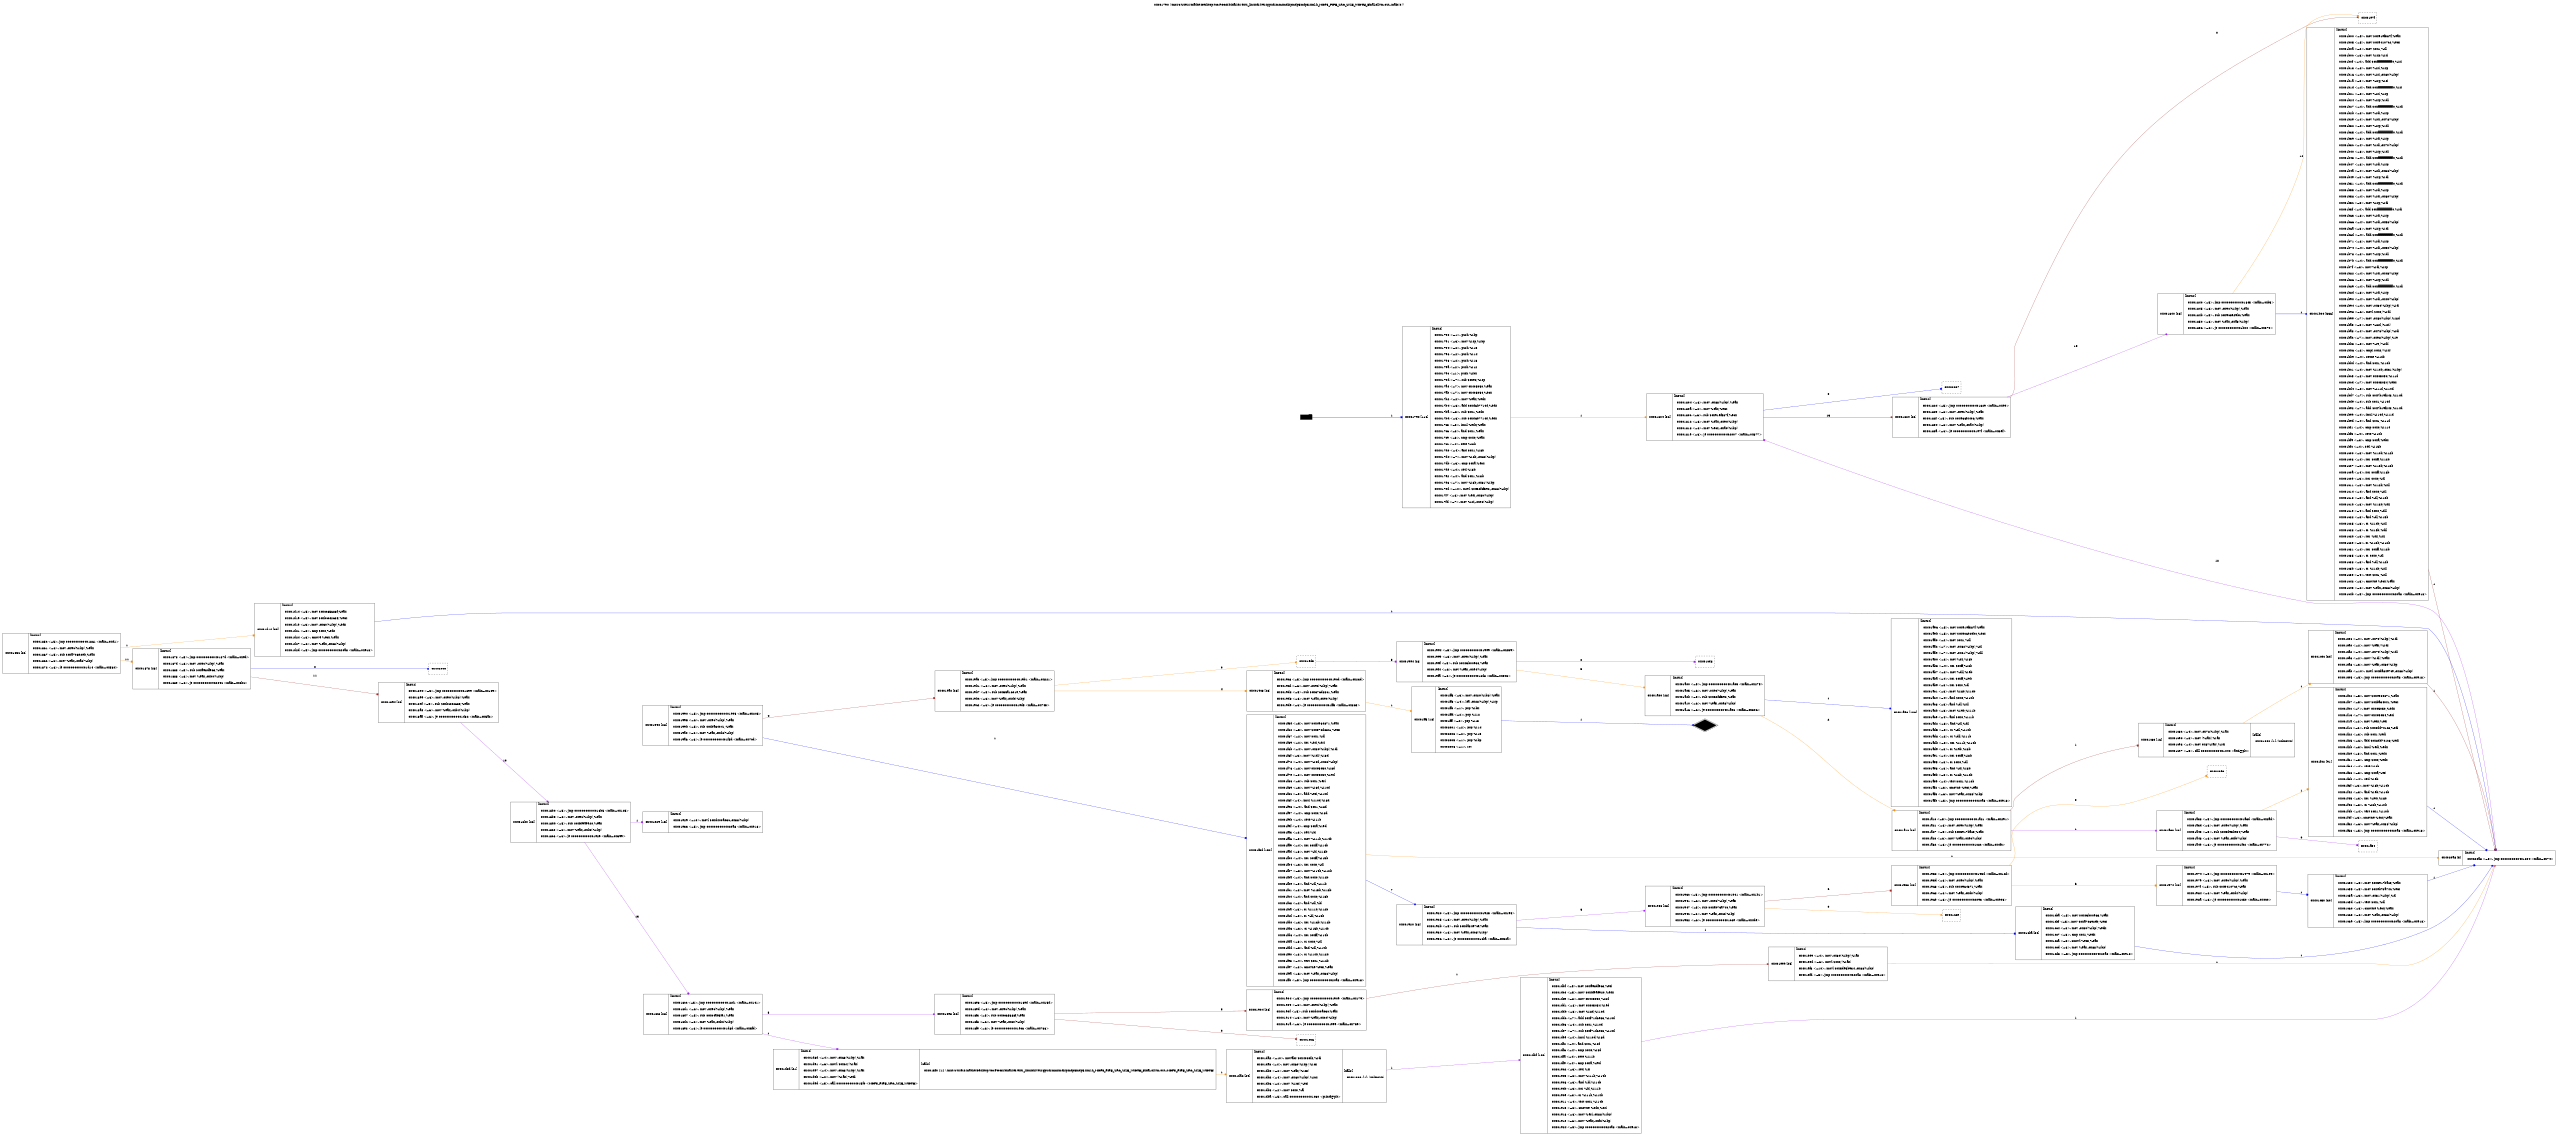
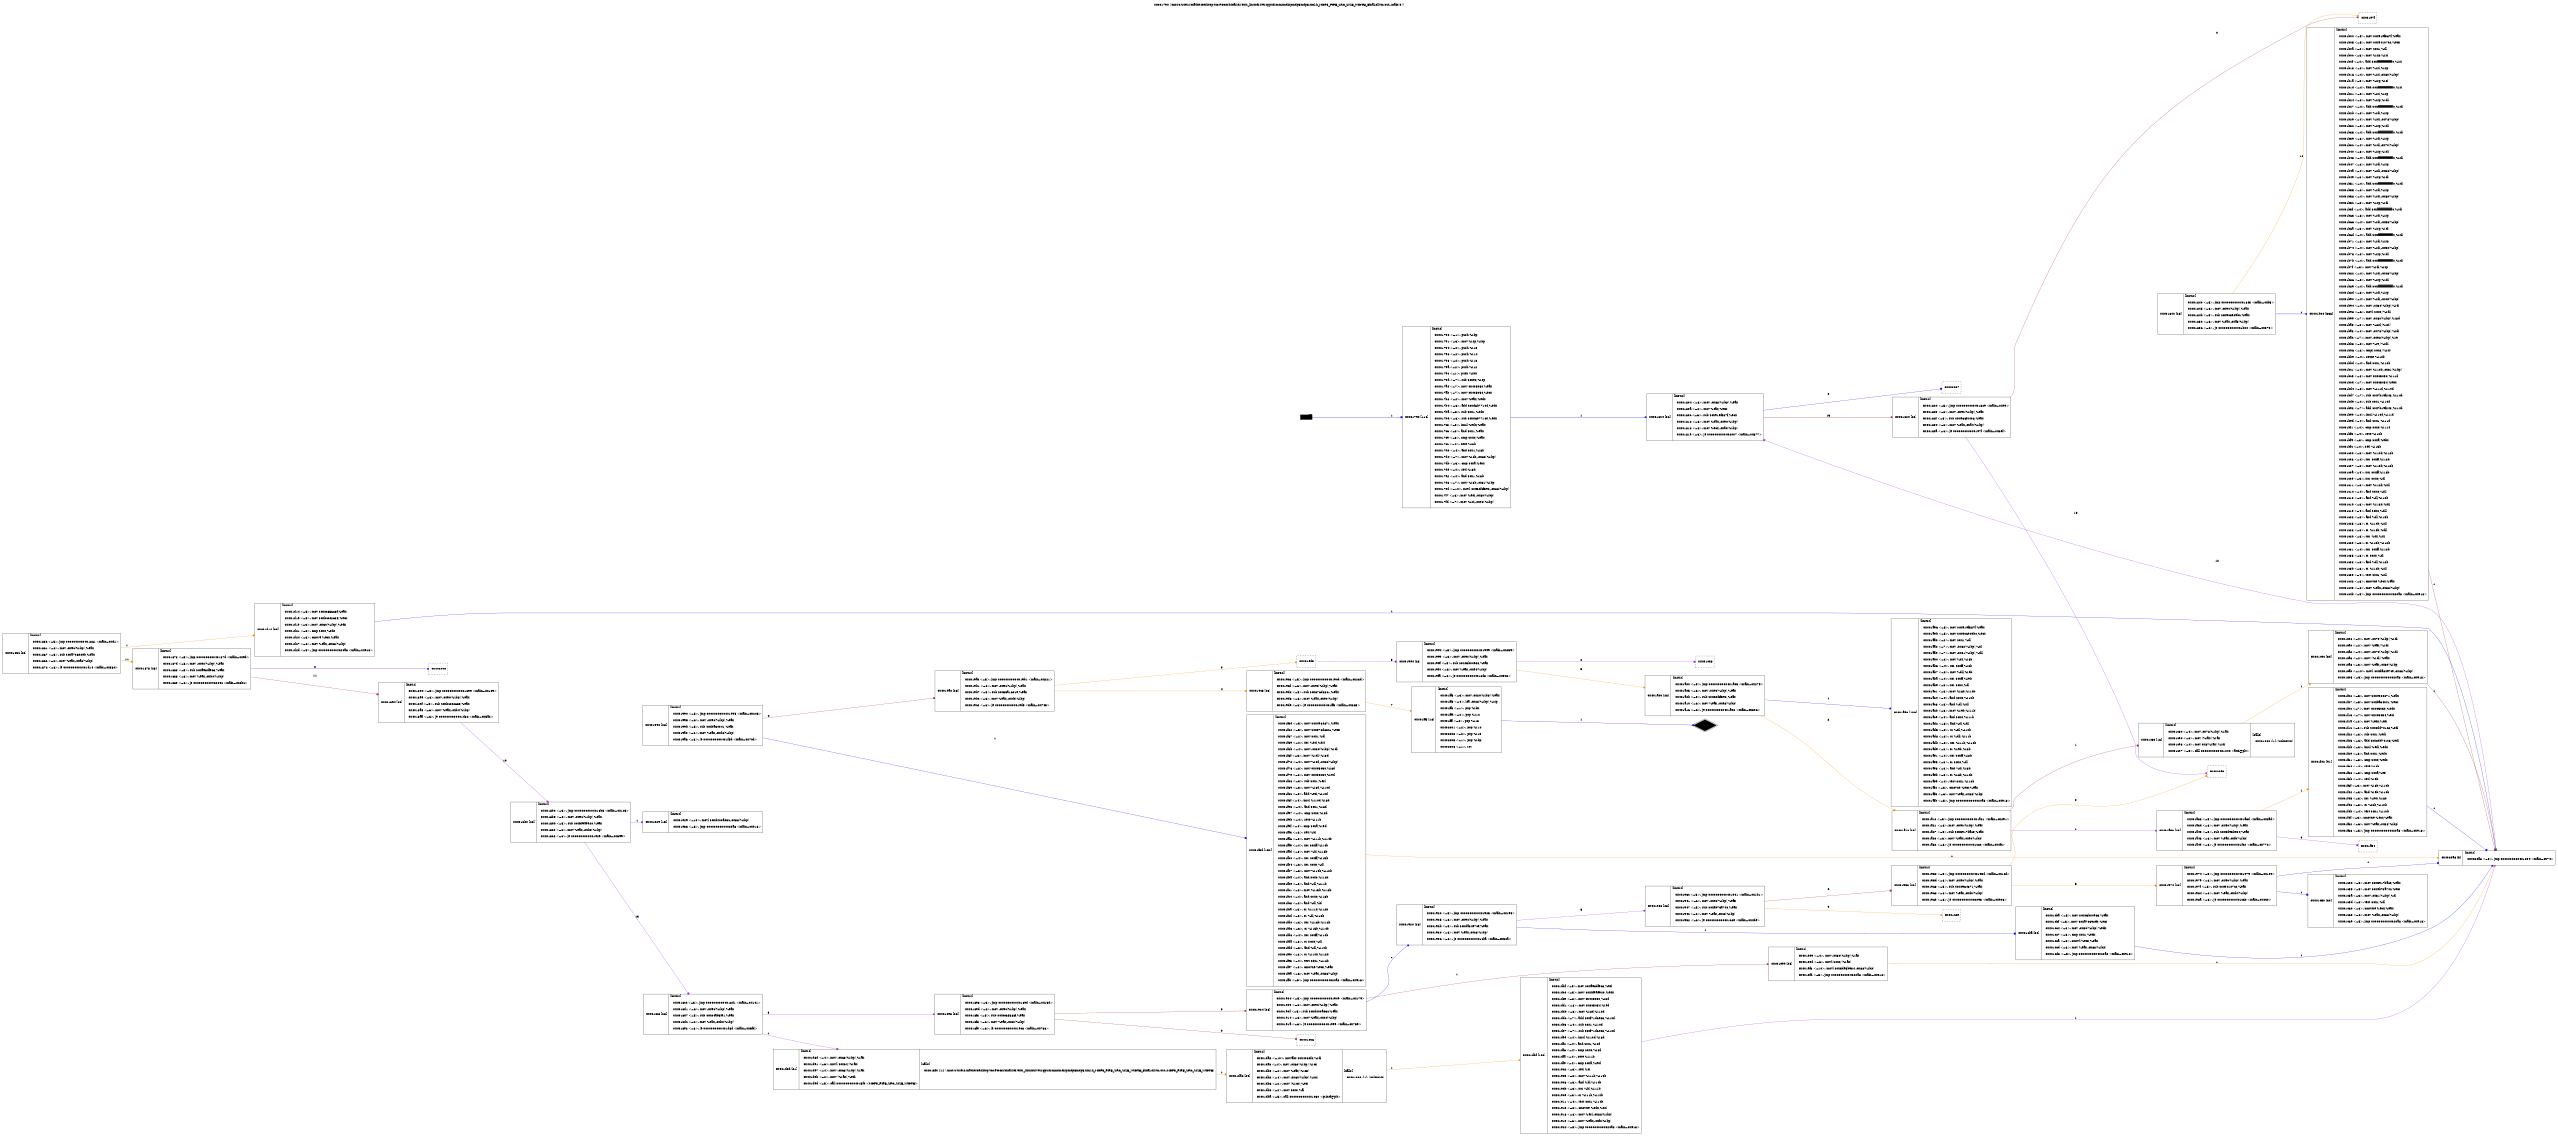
edge "0x401824 [28]" -> "0x401840 [28]": now "0x401824 [28]" -> "0x402093"
edge "0x401790 [116]" -> "0x401804 [32]": color darkorange -> blue
edge "0x4019c8 [28]" -> "0x401ff5 [18]": label " 1" -> " 7"
edge "0x401c50 [30]" -> "0x4020a8 [5]": now "0x401974 [28]" -> "0x4020a8 [5]"
edge "0x401f5d [152]" -> "0x401920 [28]": now "0x401904 [28]" -> "0x401920 [28]"
edge "0x401da2 [29]" -> "0x401dbf [106]": color purple -> darkorange
